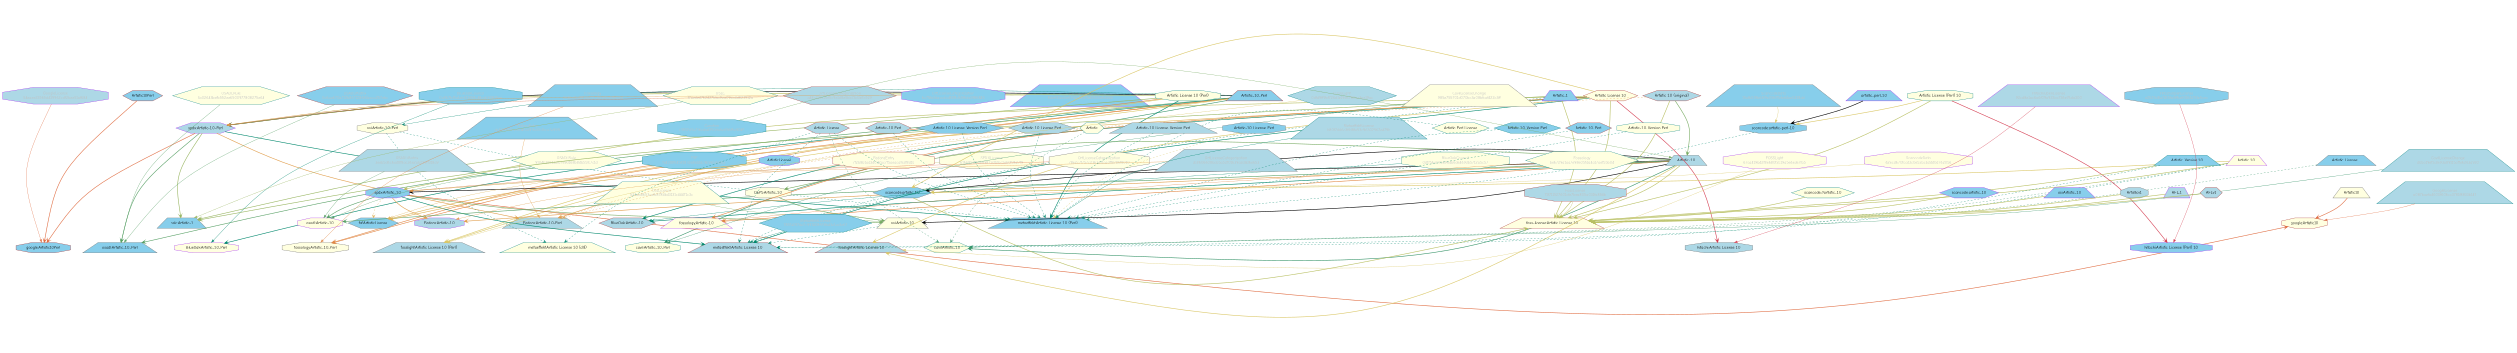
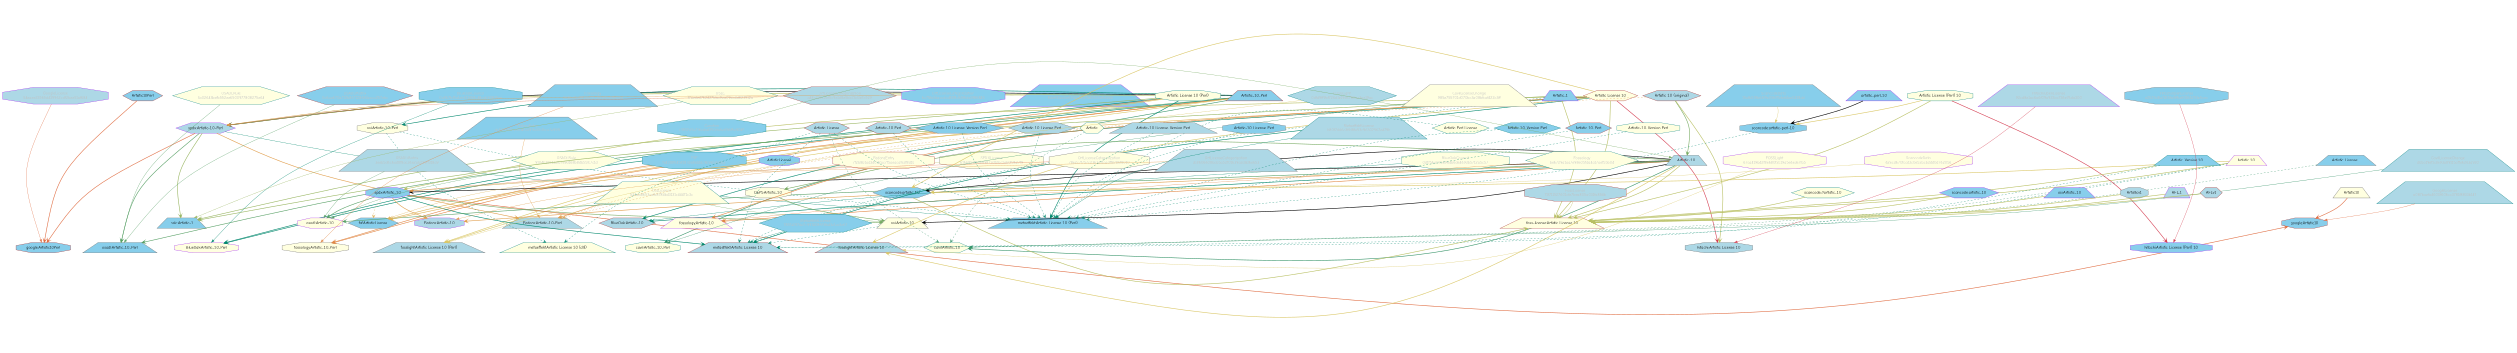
edge "Artistic-1.0-Perl" -> "osi:Artistic-1.0-Perl": style solid -> bold
edge "Artistic License 1.0 (Perl)" -> "BlueOak:Artistic-1.0-Perl": added
edge "Artistic-1.0 License, Perl" -> "metaeffekt:Artistic License 1.0 (Perl)": color #dac767 -> #00876c
edge "Artistic 1.0 (original)" -> "foss-license:Artistic License 1.0": now "Artistic 1.0 (original)" -> "hitachi:Artistic License 1.0"
edge "spdx:Artistic-1.0-Perl" -> "metaeffekt:Artistic License 1.0 (Perl)": style bold -> solid
node "google:Artistic10": fillcolor lightyellow -> skyblue
